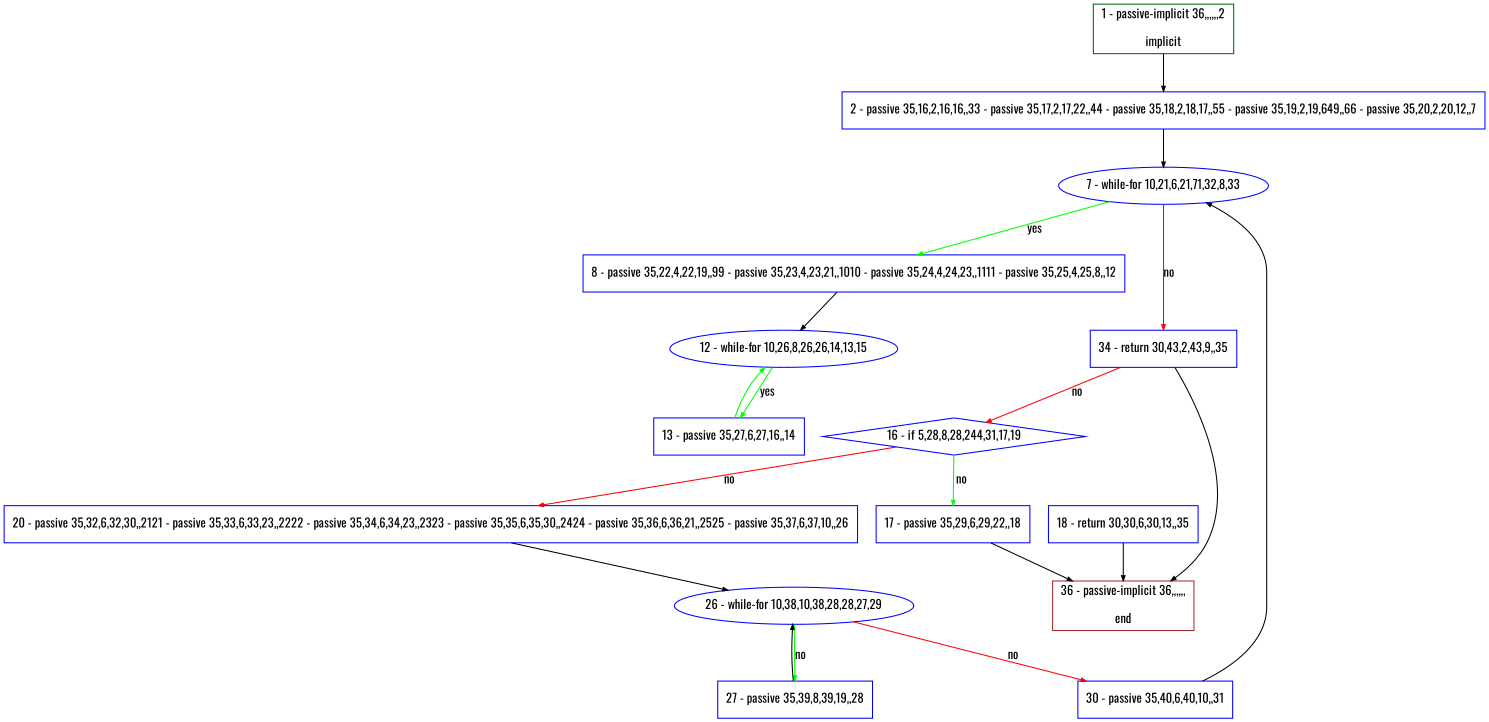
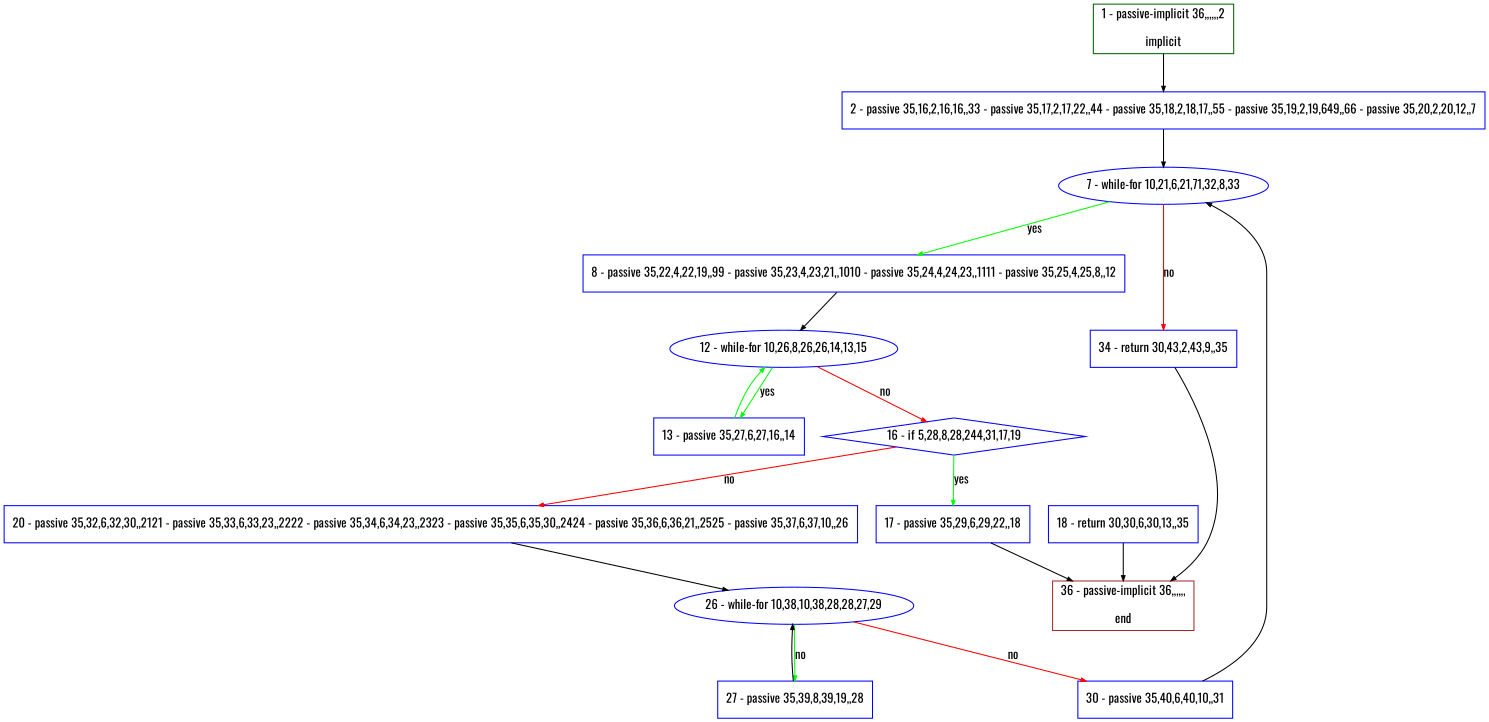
edge "34 - return 30,43,2,43,9,,35" -> "16 - if 5,28,8,28,244,31,17,19": now "12 - while-for 10,26,8,26,26,14,13,15" -> "16 - if 5,28,8,28,244,31,17,19"
edge "16 - if 5,28,8,28,244,31,17,19" -> "17 - passive 35,29,6,29,22,,18": label "no" -> "yes"
